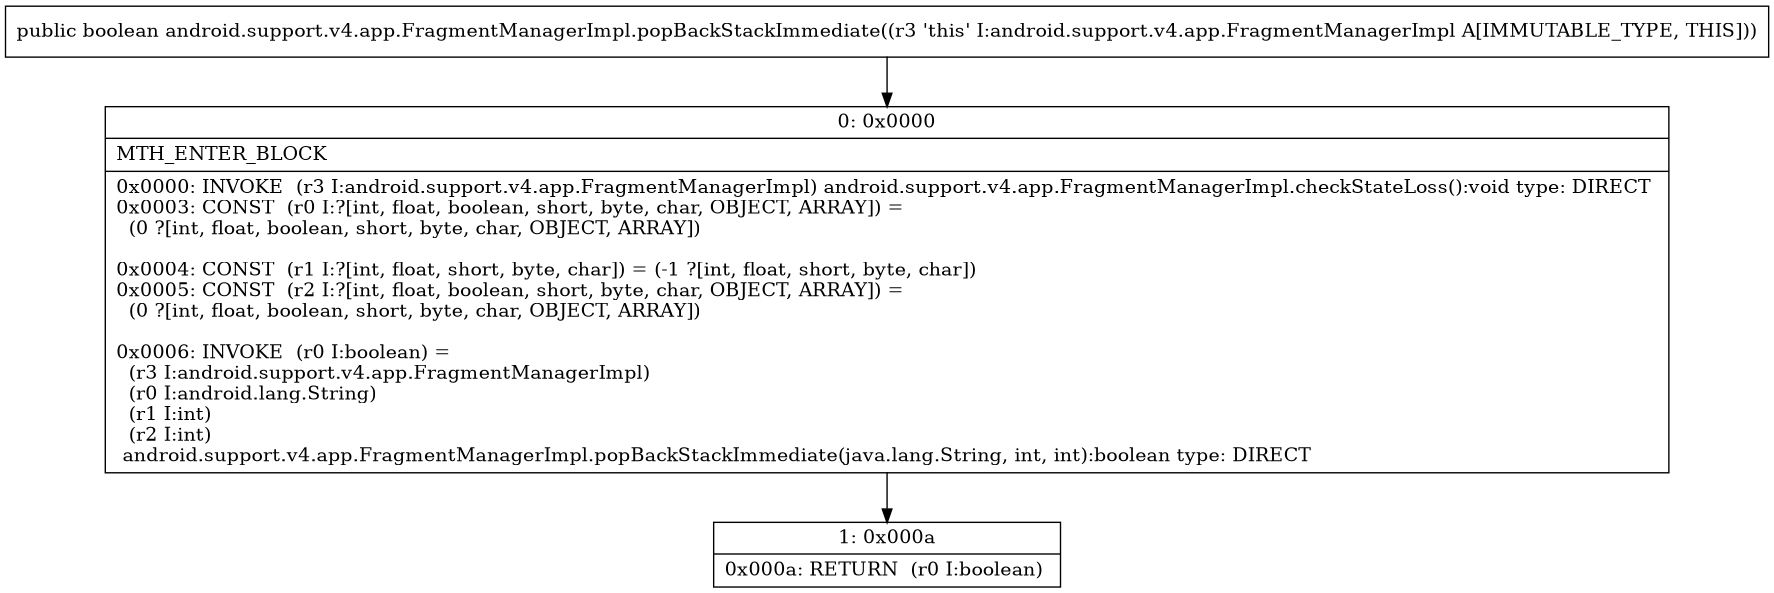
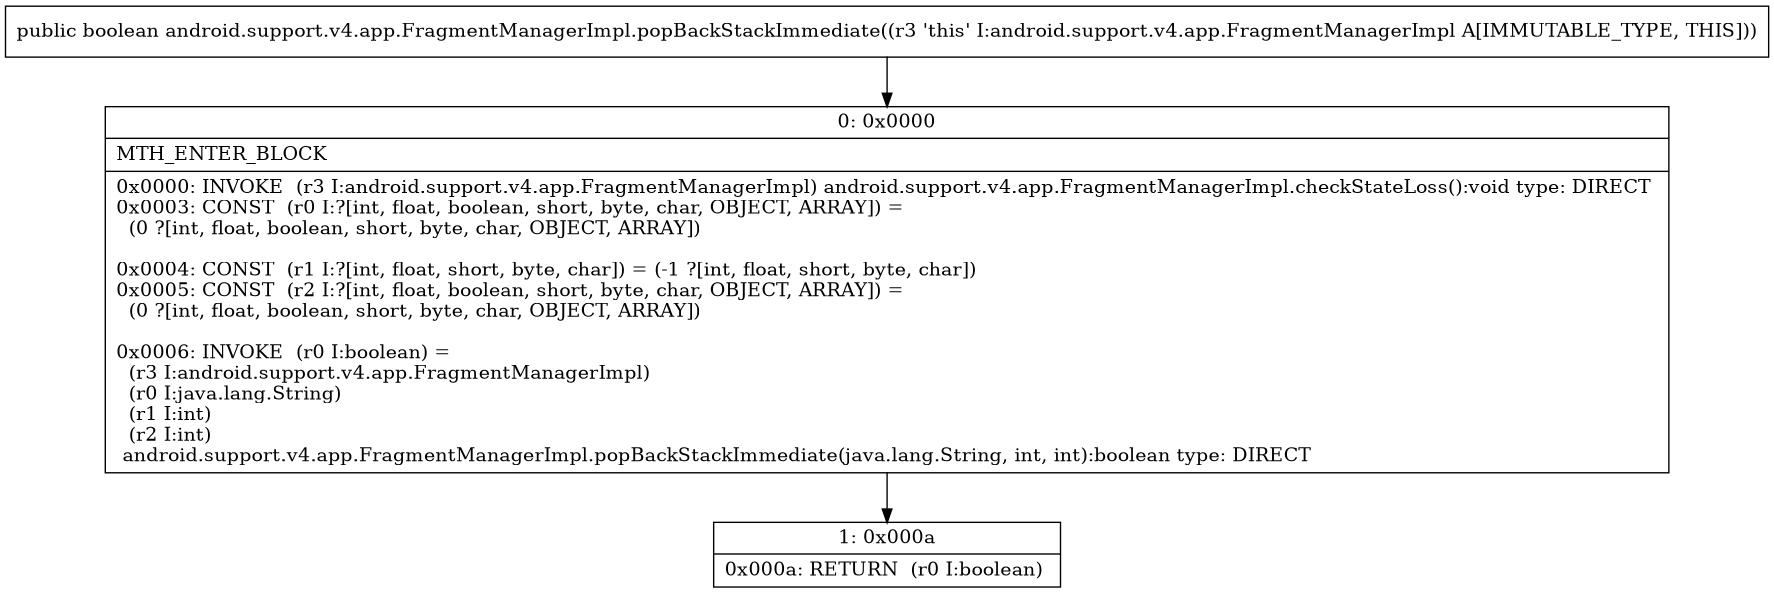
node "0: 0x0000": text "(r0 I:android.lang.String)" -> "(r0 I:java.lang.String)"
